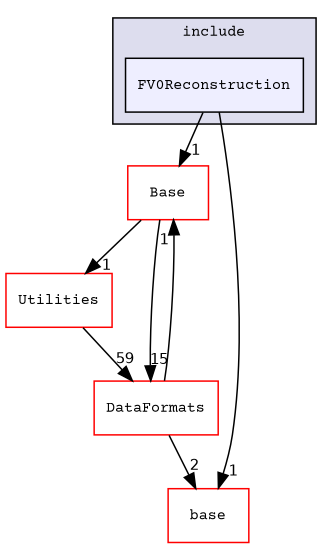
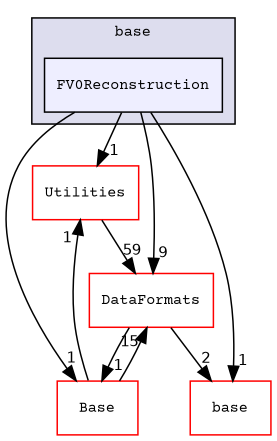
cluster "include": label "include" -> "base"
edge "FV0Reconstruction" -> "Utilities": added
edge "FV0Reconstruction" -> "DataFormats": added
